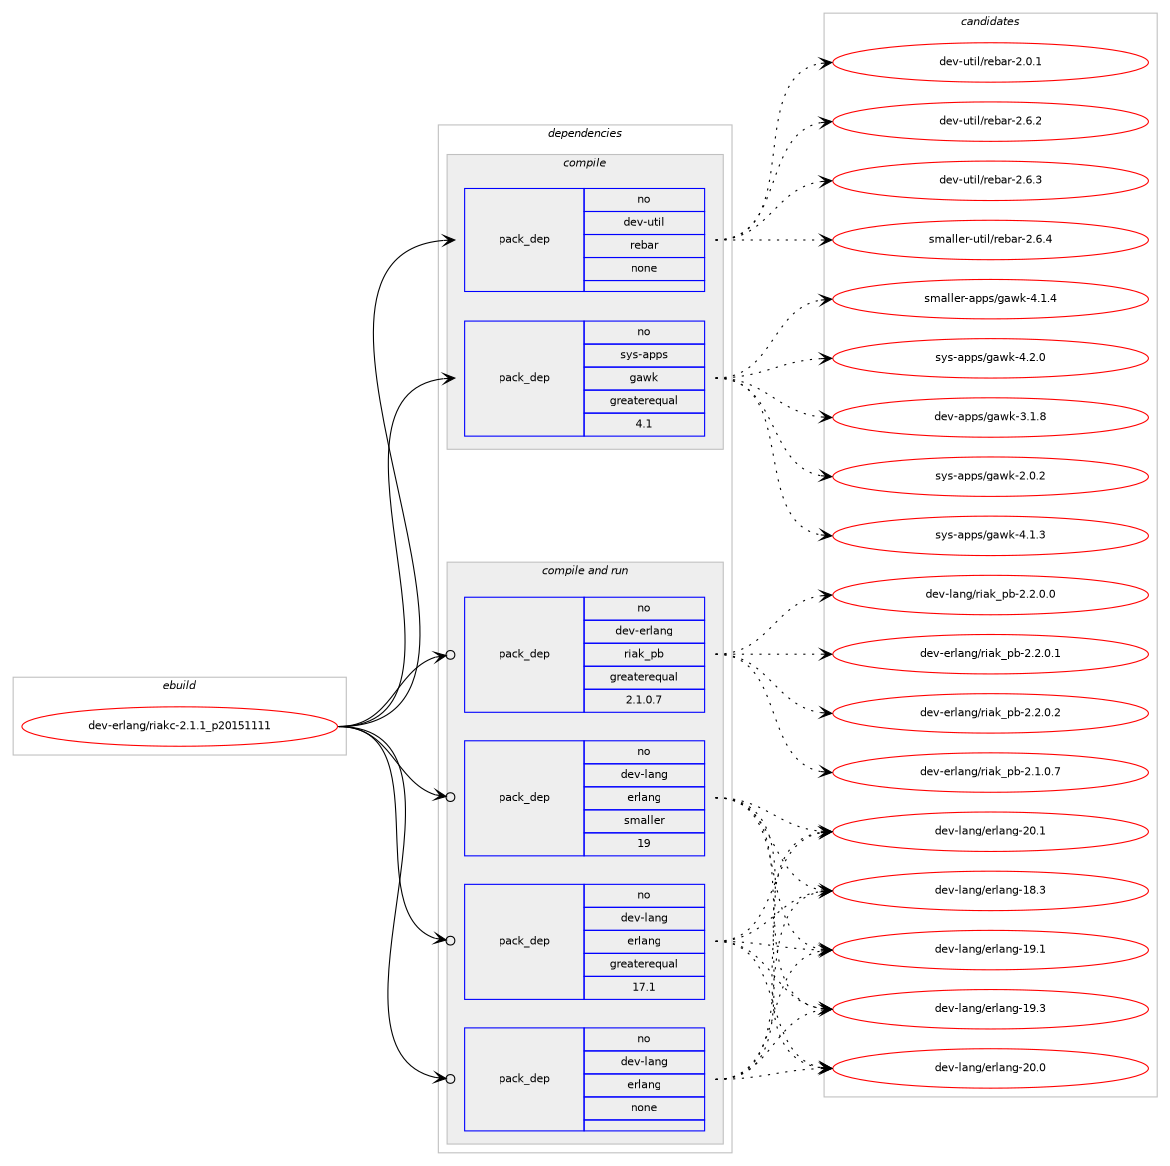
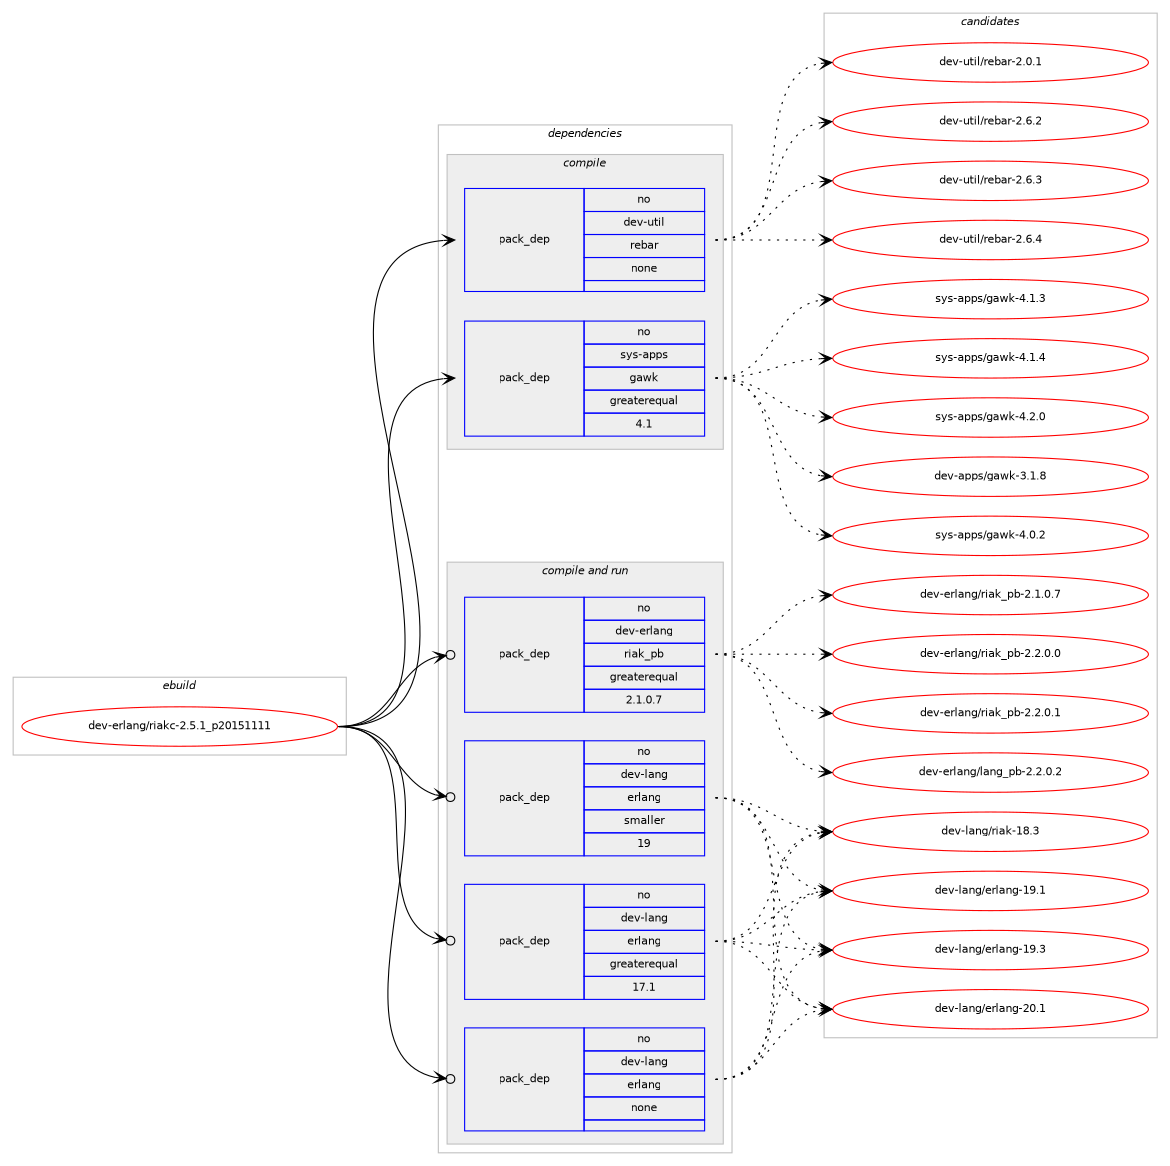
node "smaller-util/rebar-2.6.4": label "smaller-util/rebar-2.6.4" -> "dev-util/rebar-2.6.4"
node "smaller-apps/gawk-4.1.4": label "smaller-apps/gawk-4.1.4" -> "sys-apps/gawk-4.1.4"
node "sys-apps/gawk-2.0.2": label "sys-apps/gawk-2.0.2" -> "sys-apps/gawk-4.0.2"
node "dev-lang/riak_pb-2.2.0.0": label "dev-lang/riak_pb-2.2.0.0" -> "dev-erlang/riak_pb-2.2.0.0"
node "dev-erlang/riak_pb-2.2.0.2": label "dev-erlang/riak_pb-2.2.0.2" -> "dev-erlang/lang_pb-2.2.0.2"
node "dev-erlang/riakc-2.1.1_p20151111": label "dev-erlang/riakc-2.1.1_p20151111" -> "dev-erlang/riakc-2.5.1_p20151111"
node "dev-lang/erlang-18.3": label "dev-lang/erlang-18.3" -> "dev-lang/riak-18.3"
node "dev-lang/erlang-20.0": removed
